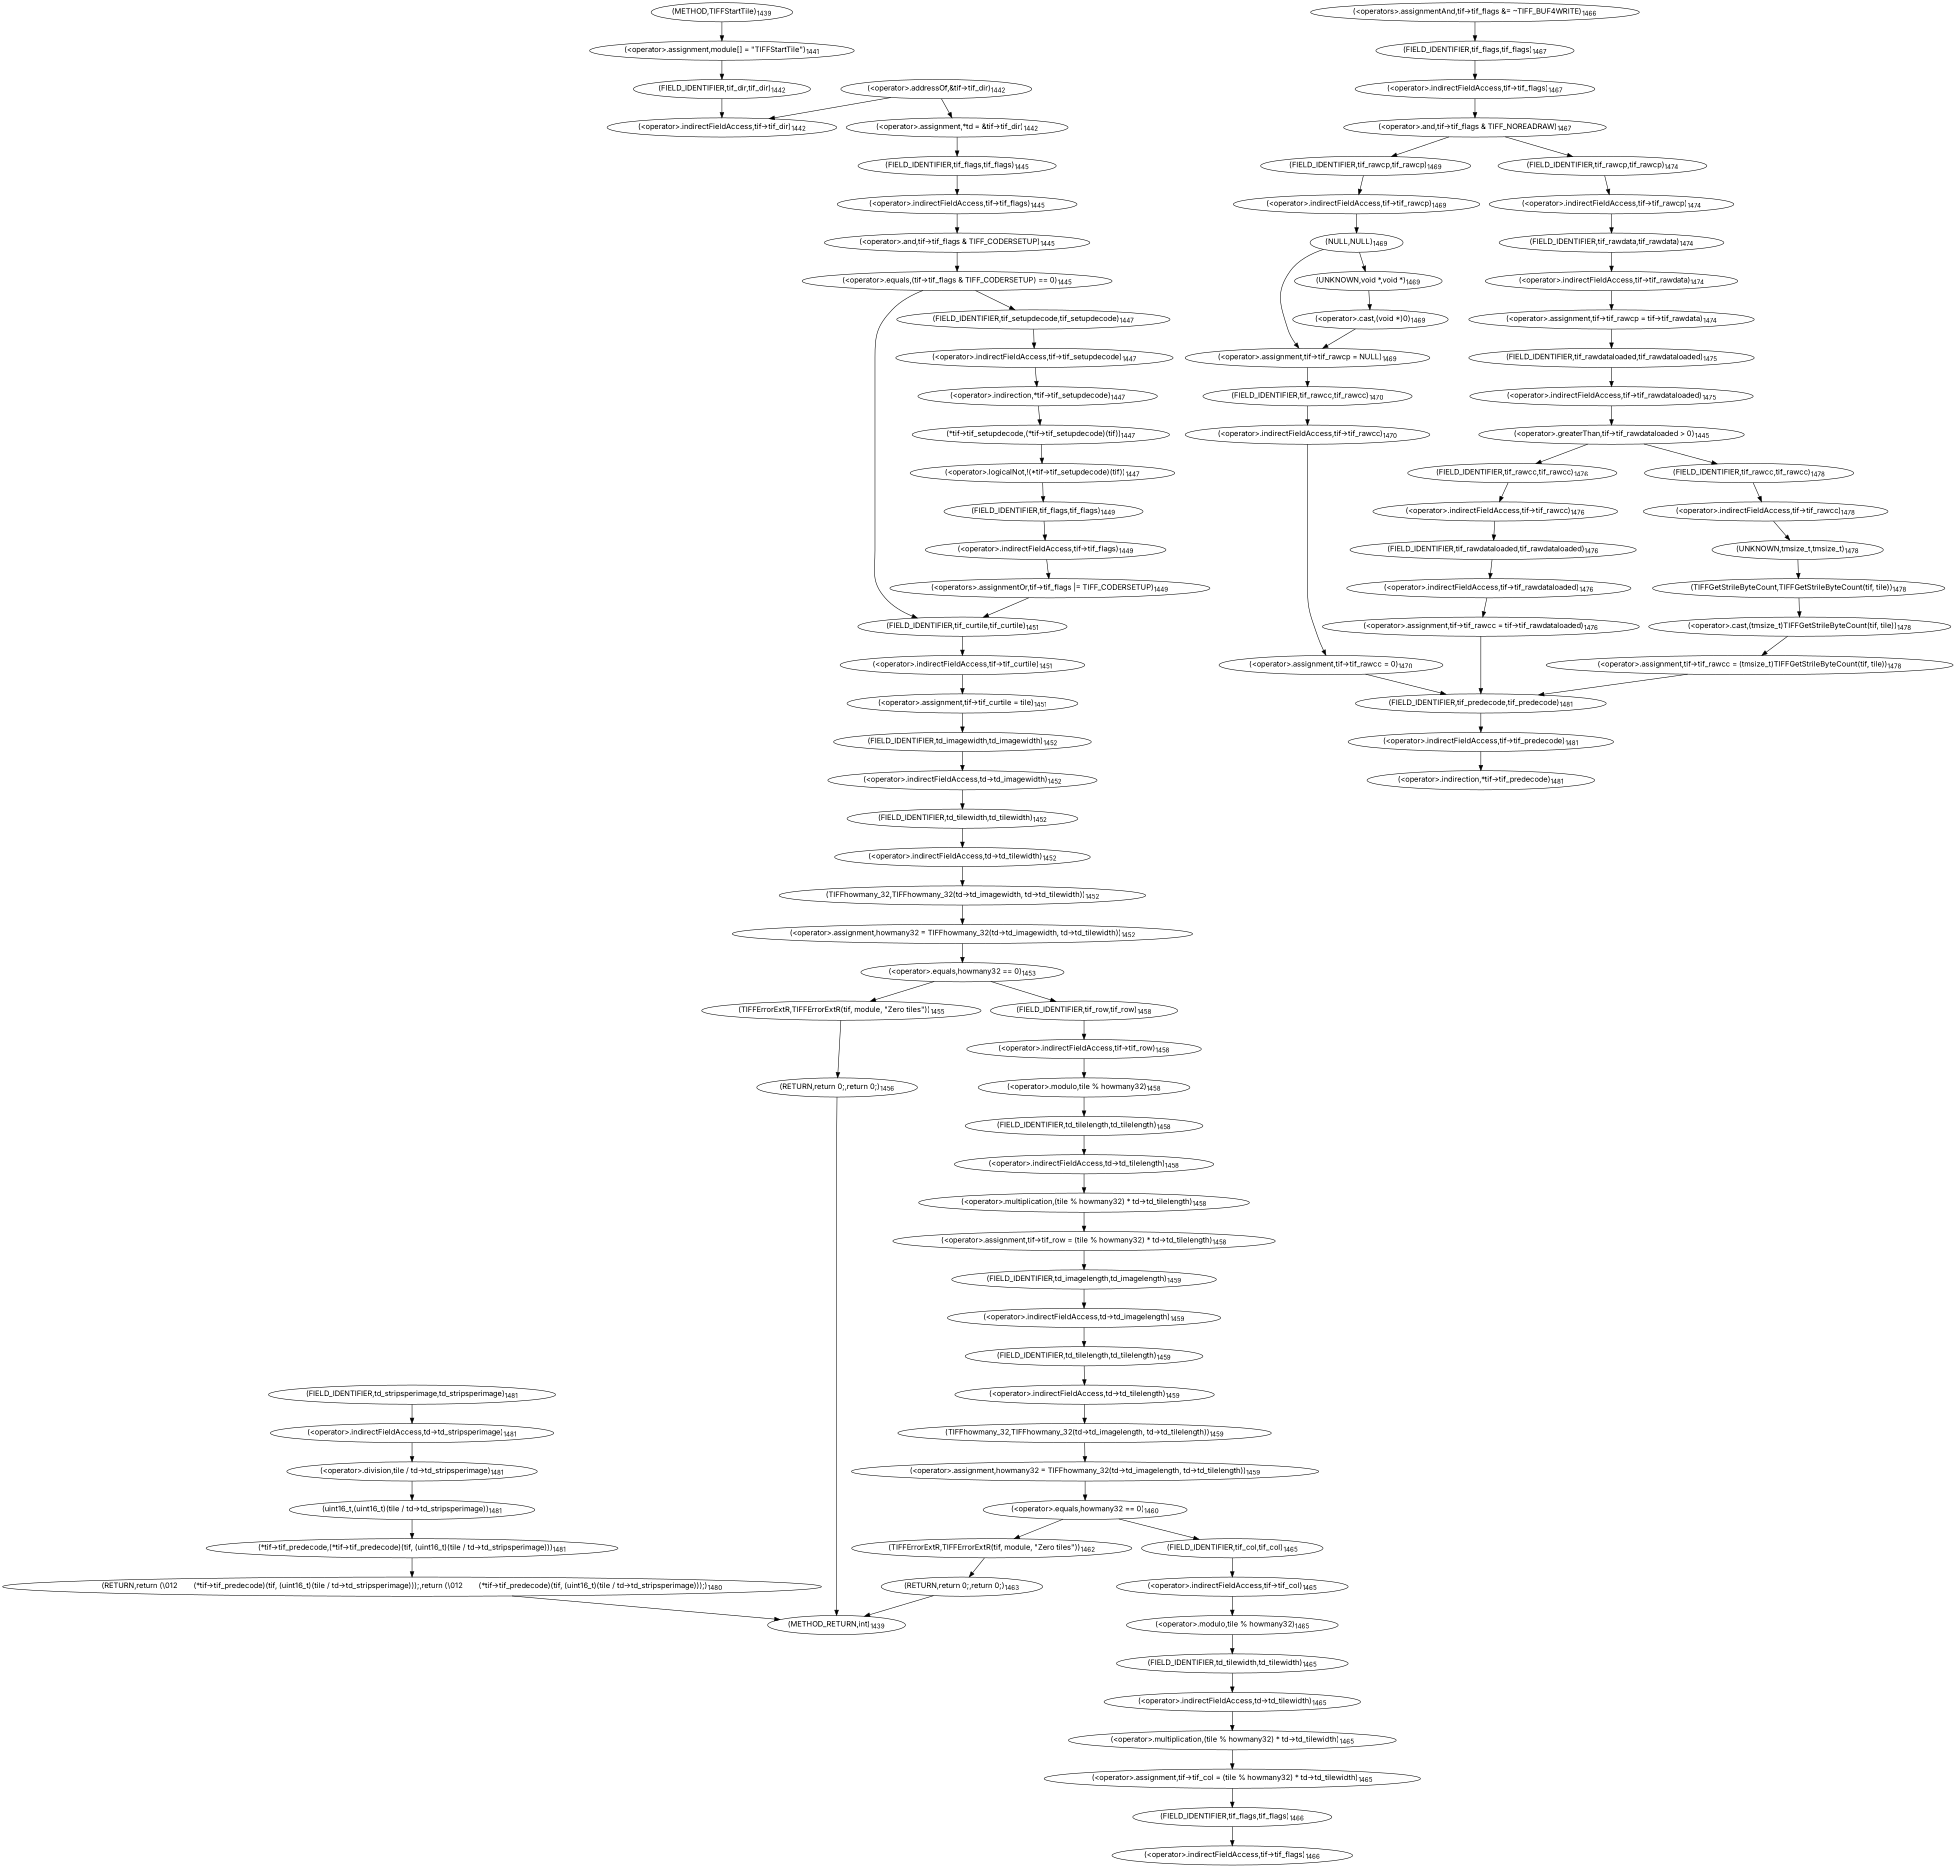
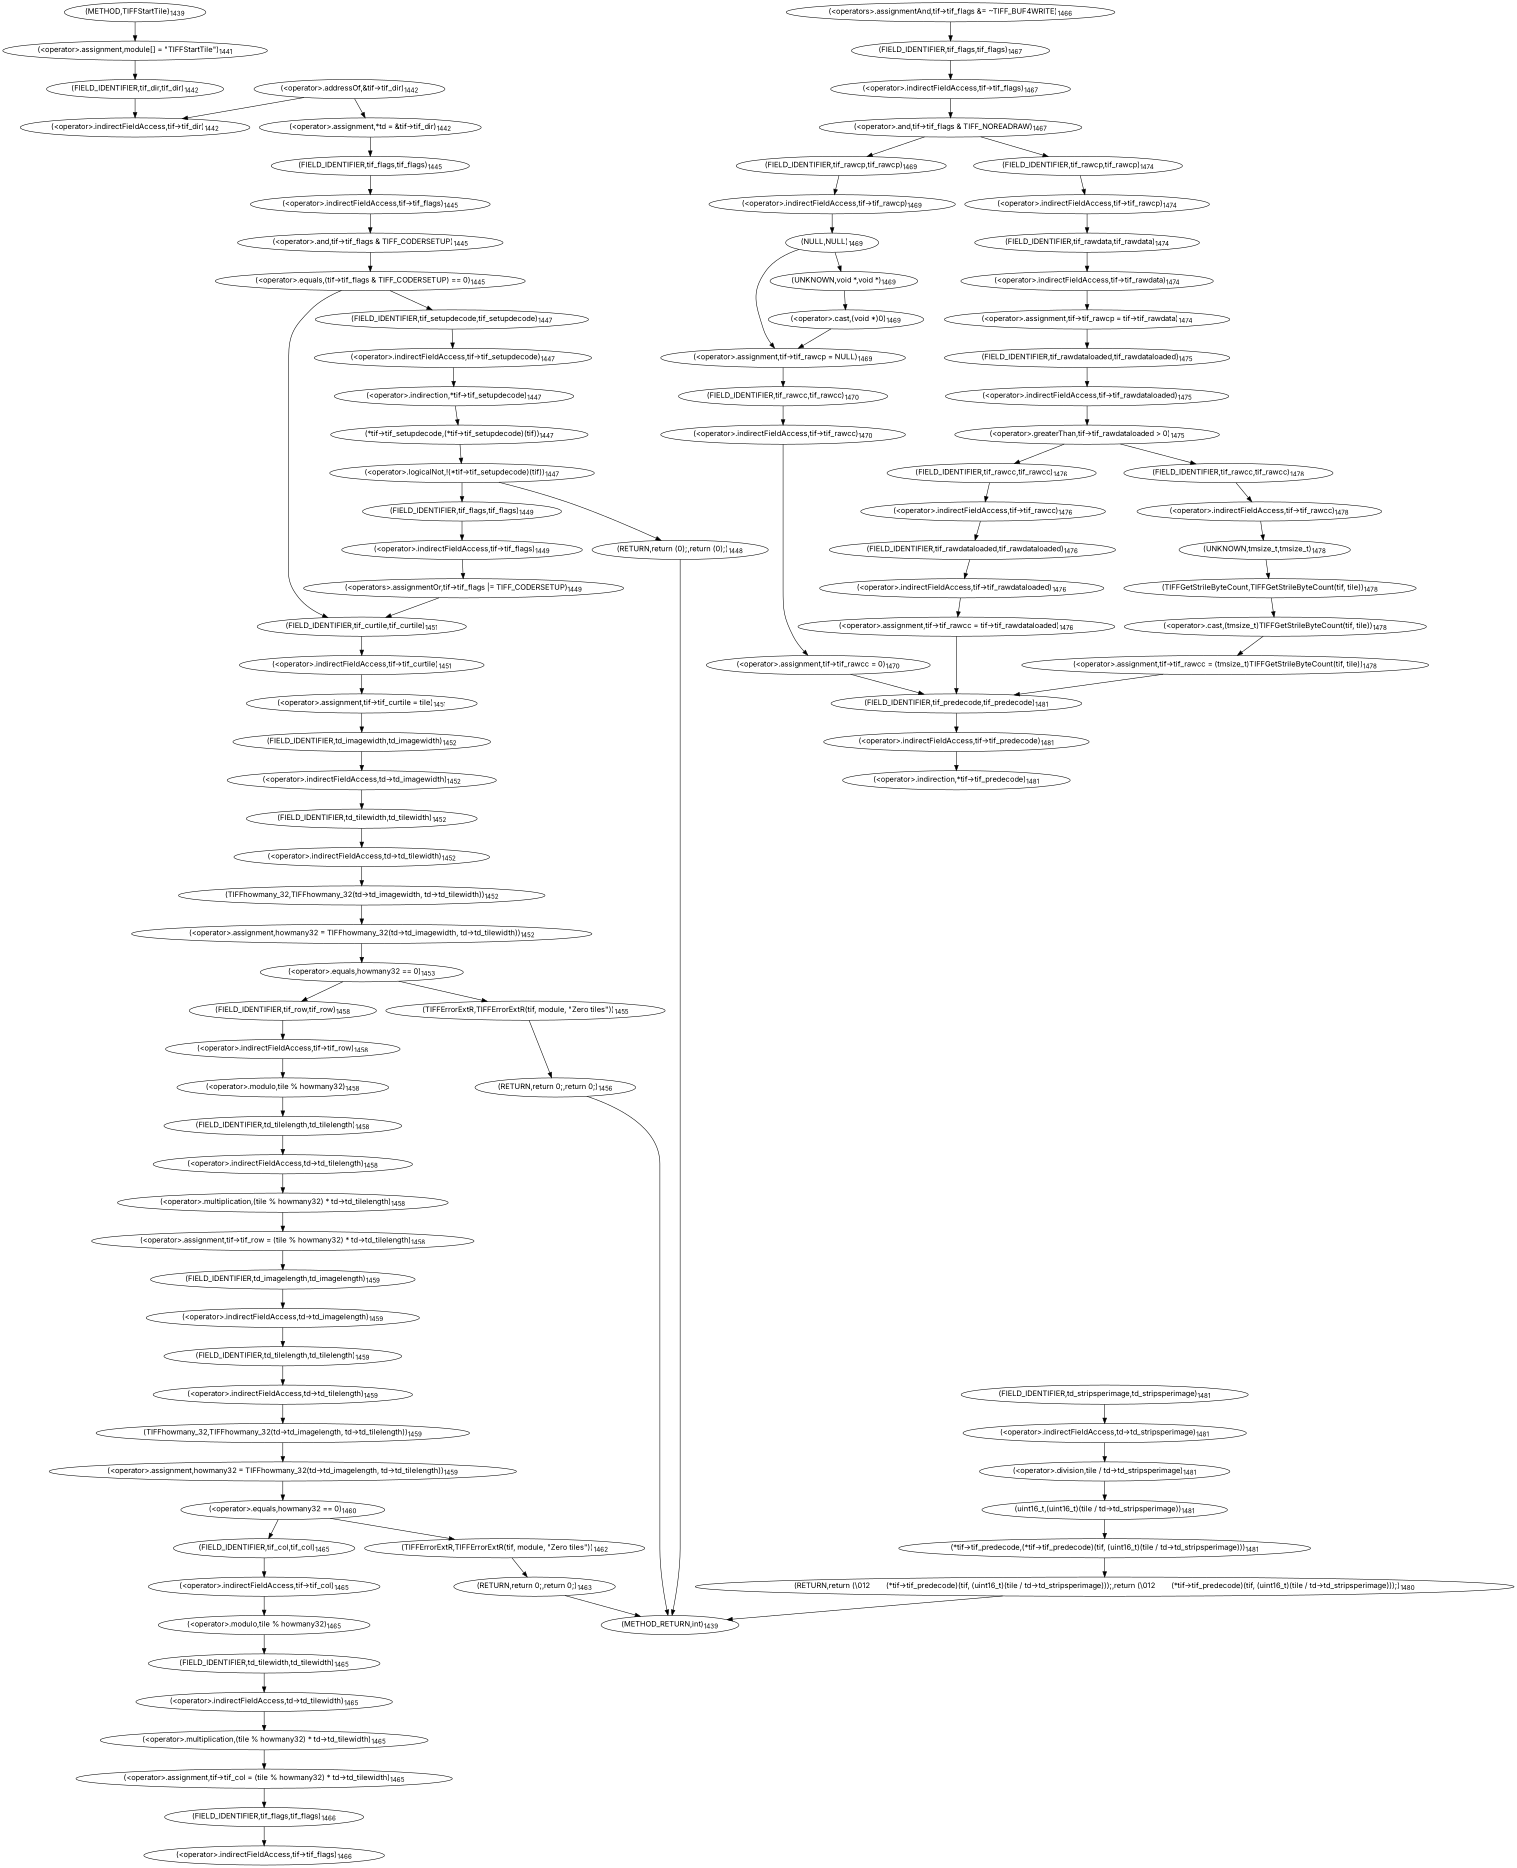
node "(<operator>.greaterThan,tif->tif_rawdataloaded > 0)": text "1445" -> "1475"
node "(RETURN,return (0);,return (0);)": added
